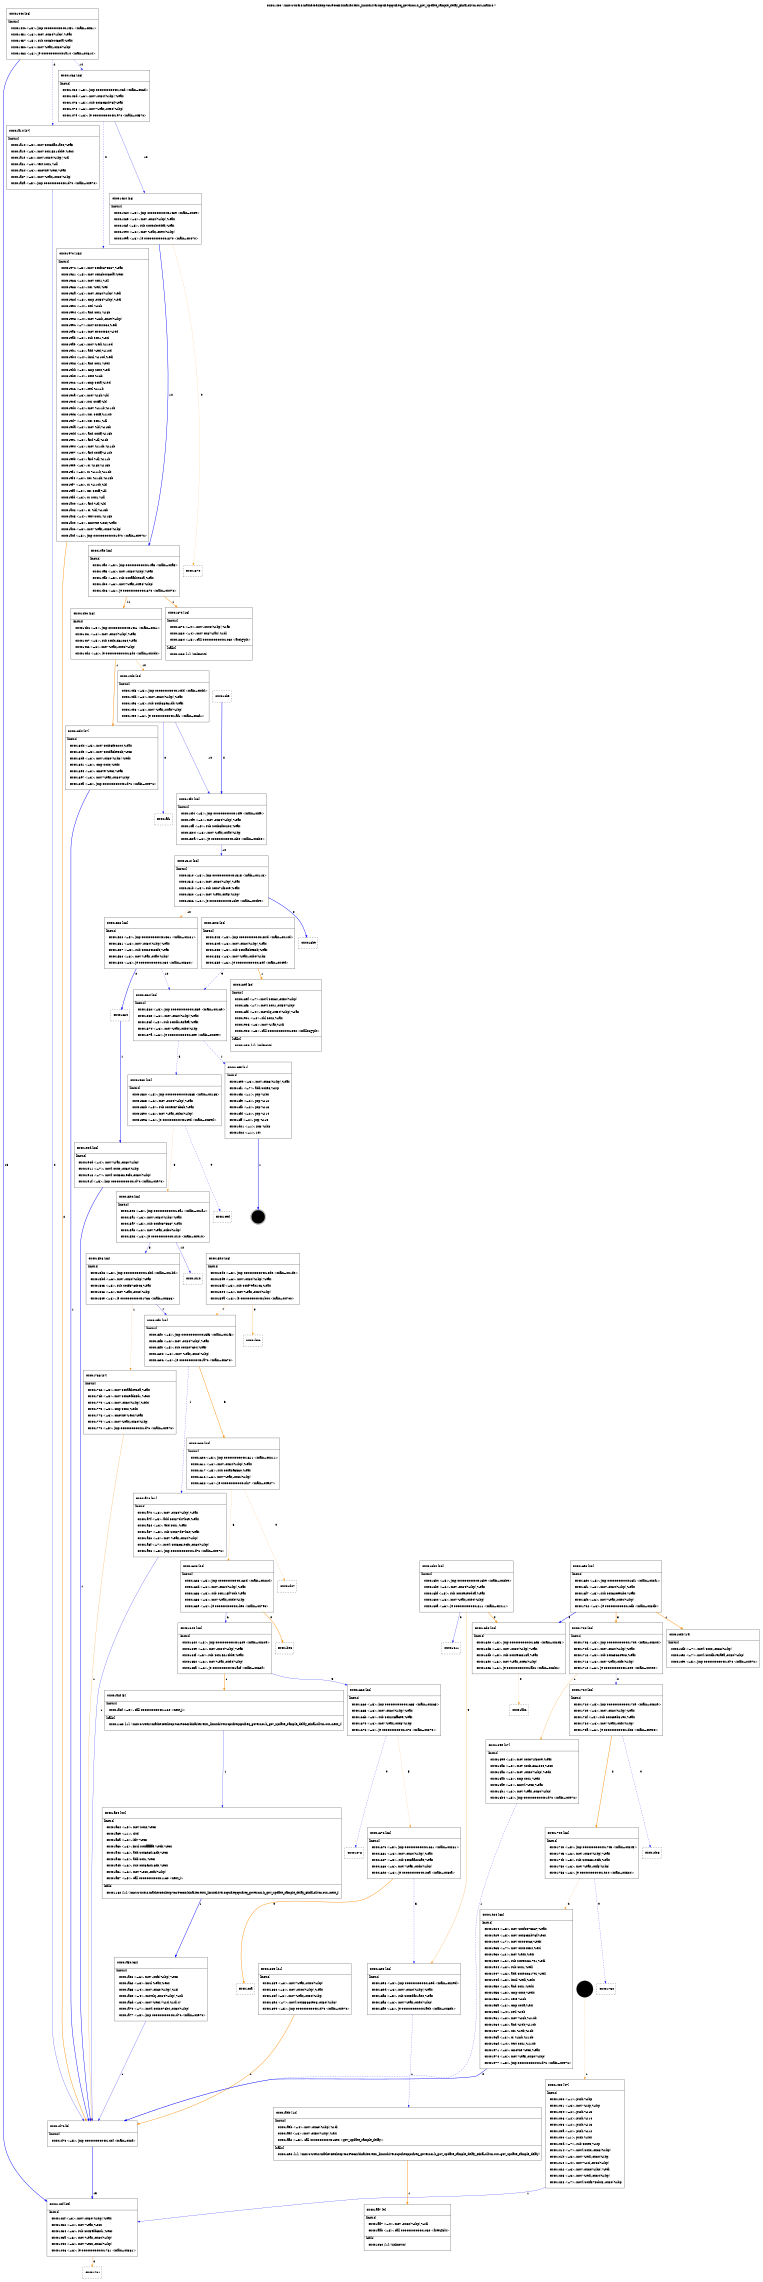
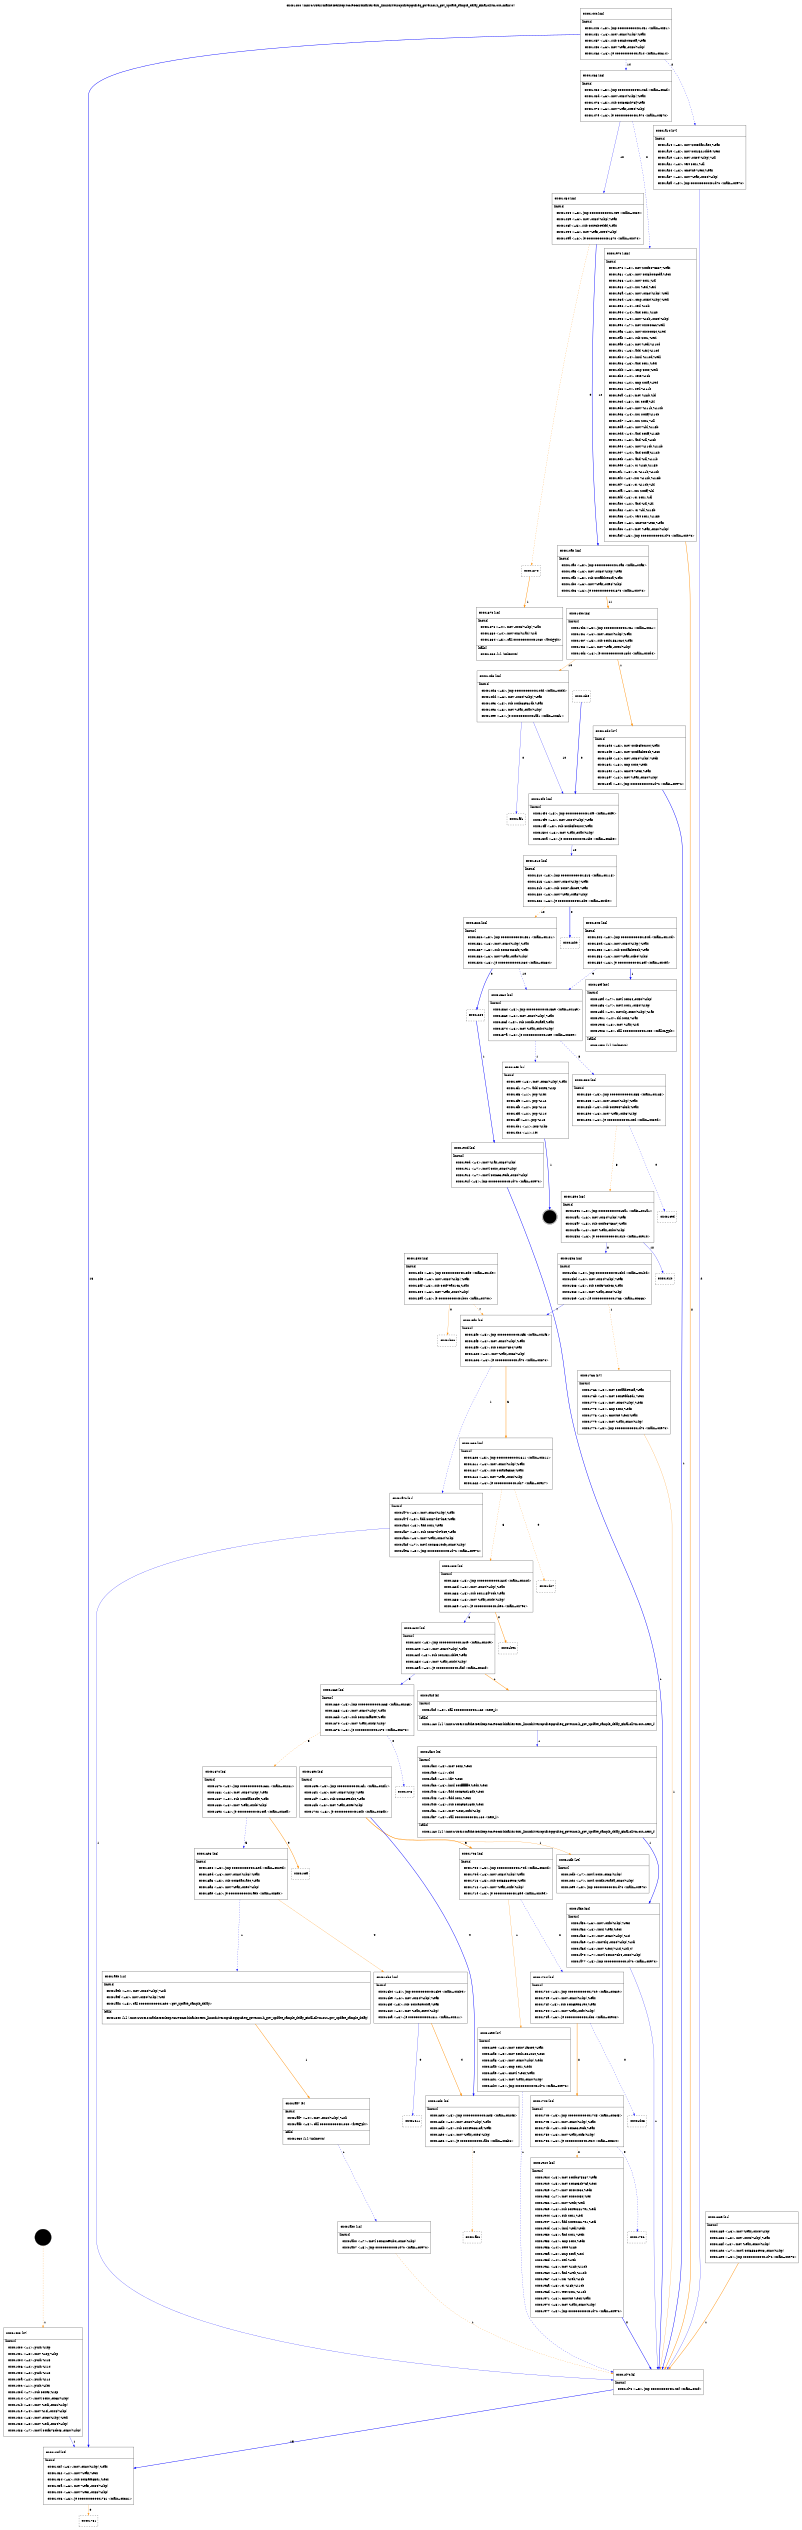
edge "0x4014a0 [28]" -> "0x40187c [13]": now "0x401870" -> "0x40187c [13]"
edge "0x401548 [28]" -> "0x4018ef [30]": color darkorange -> blue
edge "0x4016ec [28]" -> "0x401cdb [19]": style bold -> solid
edge "0x4016b4 [28]" -> "0x401698 [28]": reversed
node "0x401ab0 [12]": added
